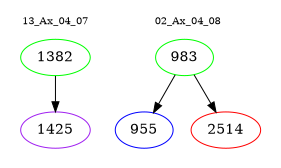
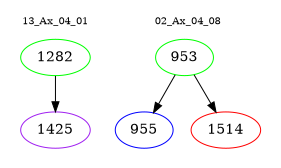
cluster "13_Ax_04_07": label "13_Ax_04_07" -> "13_Ax_04_01"
node "1382": label "1382" -> "1282"
node "983": label "983" -> "953"
node "2514": label "2514" -> "1514"
